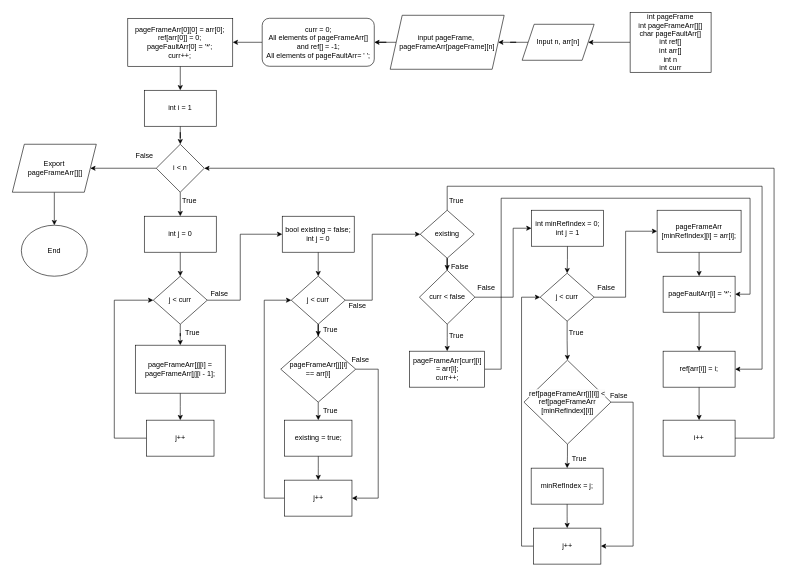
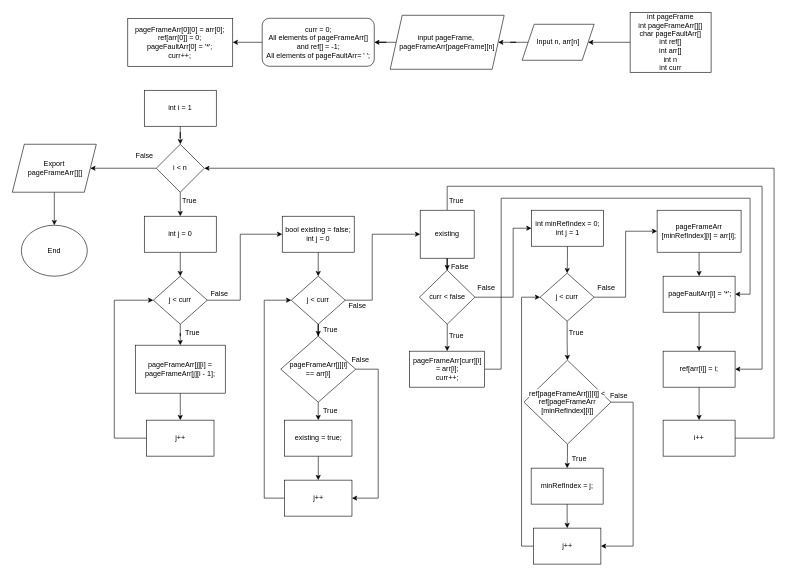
edge "pageFrameArr[0][0] = arr[0]; ref[arr[0]] = 0; pageFaultArr[0] = '*'; curr++;" -> "int i = 1": removed
node "existing": shape diamond -> rectangle
